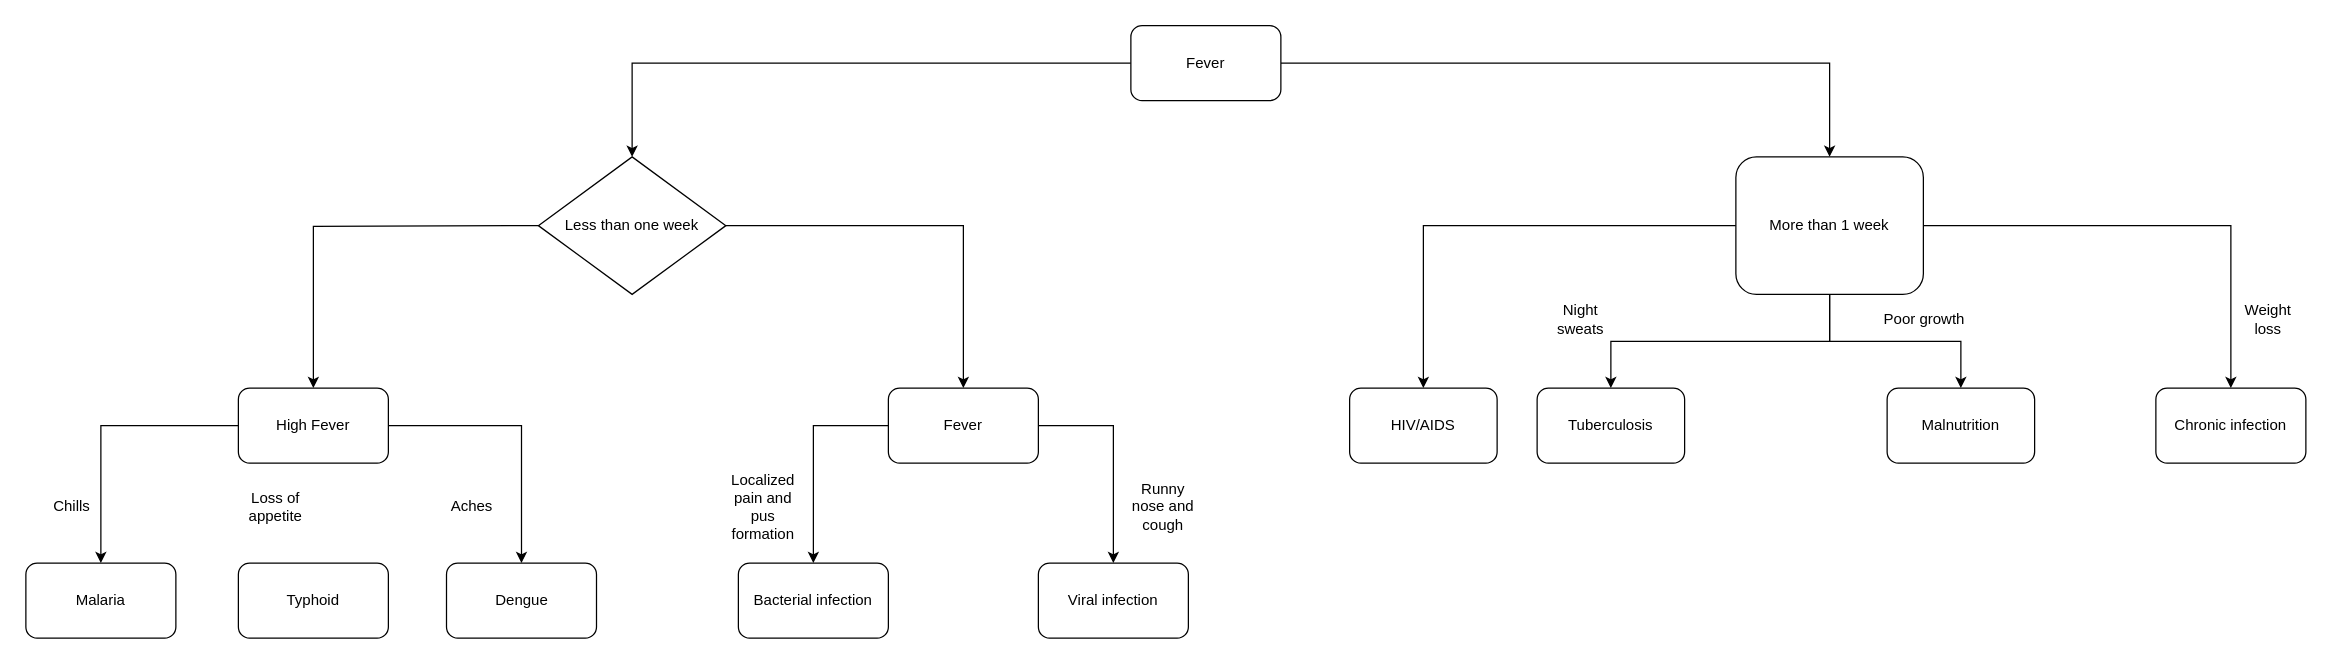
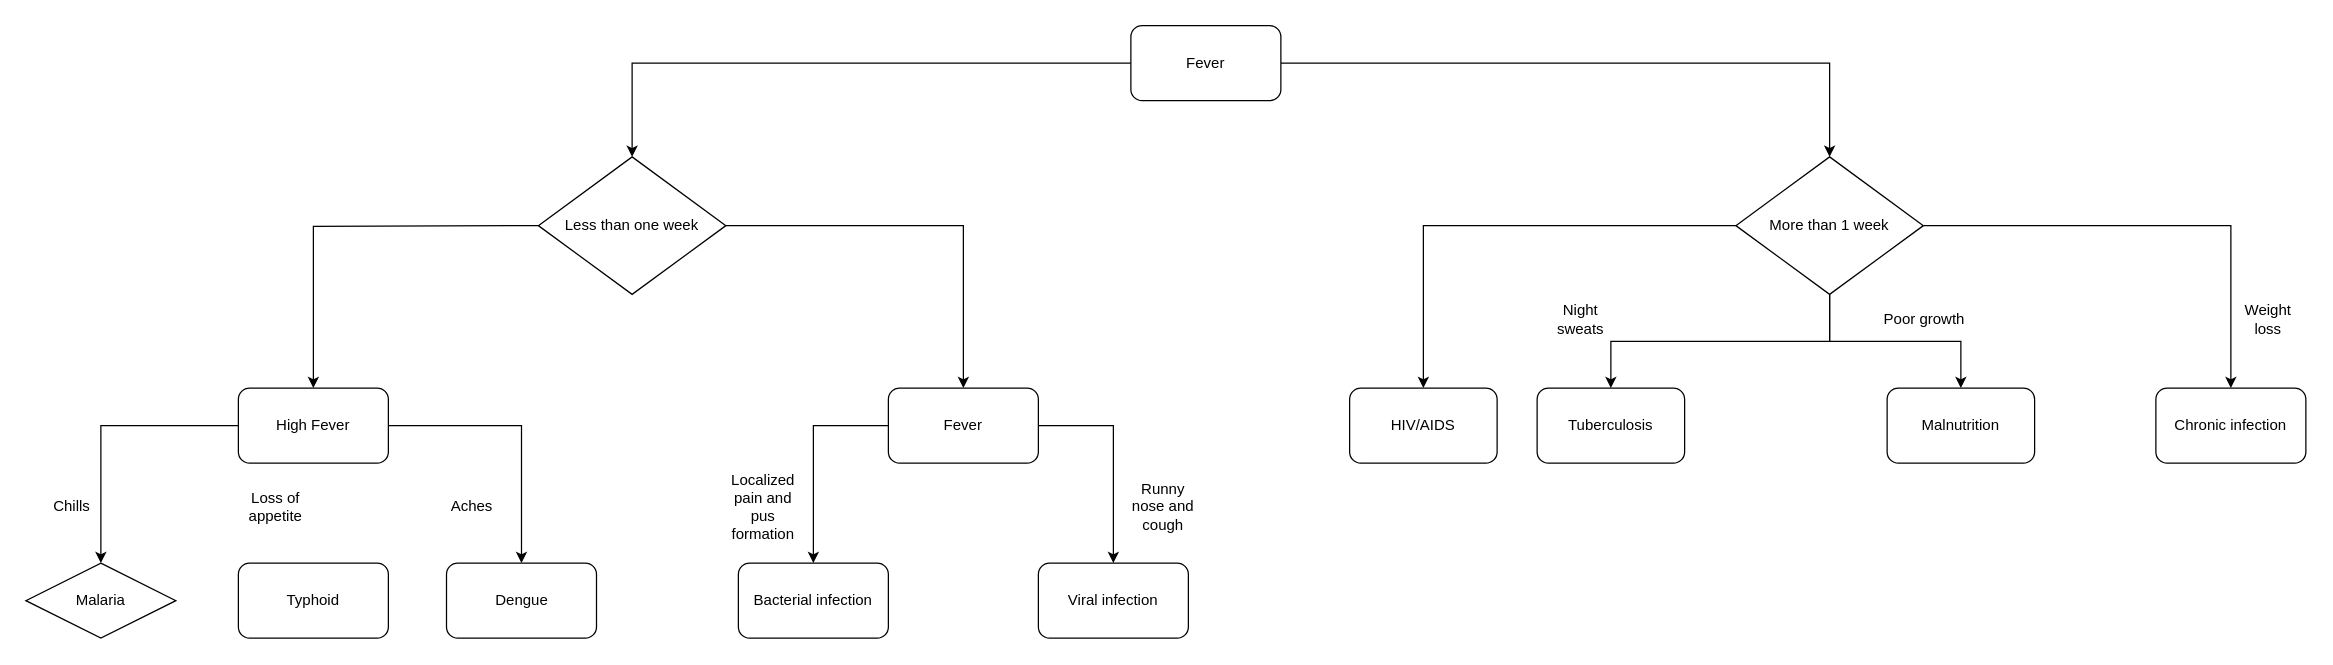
node "More than 1 week": shape rounded rectangle -> diamond
node "Malaria": shape rounded rectangle -> diamond
